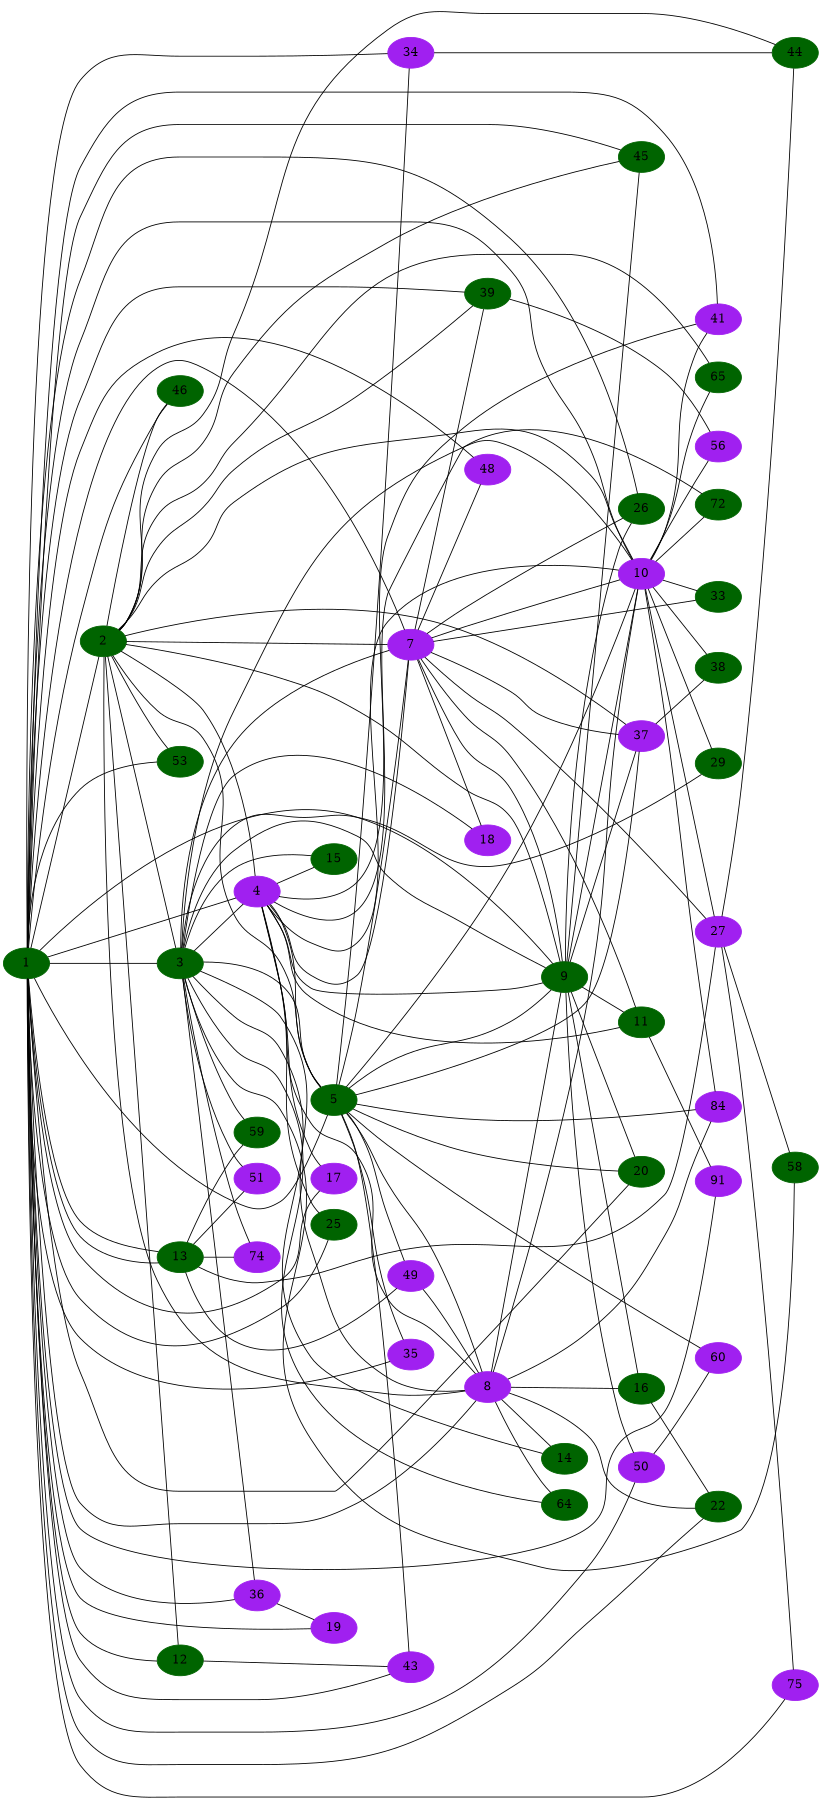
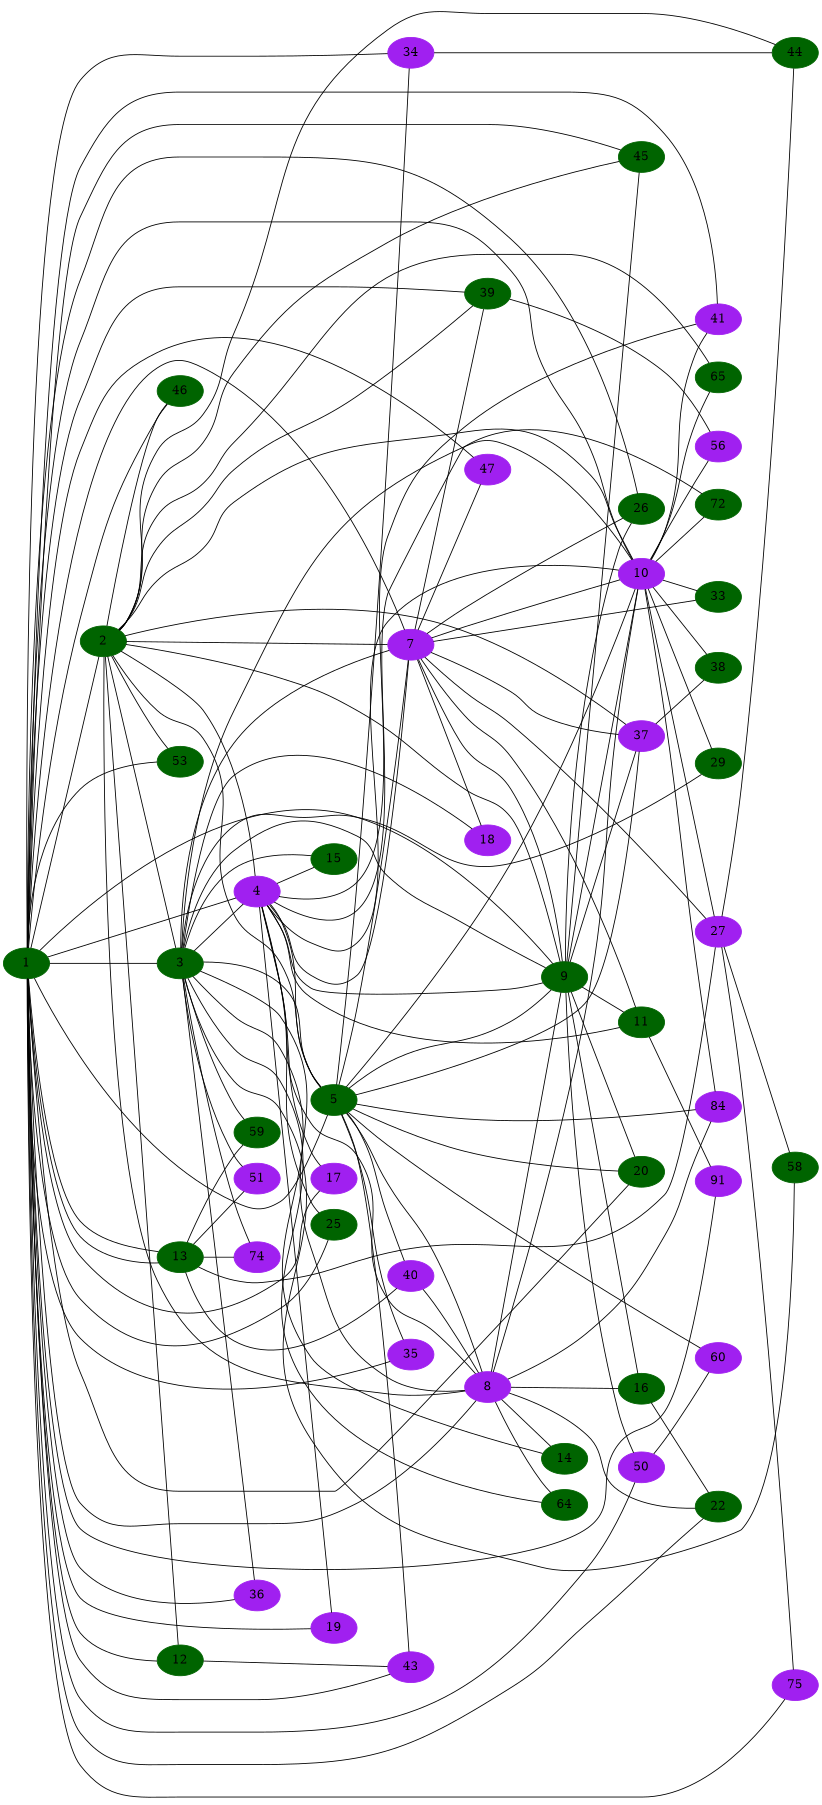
node "48": label "48" -> "47"
node "49": label "49" -> "40"
edge "36" -- "19": now "4" -- "19"
